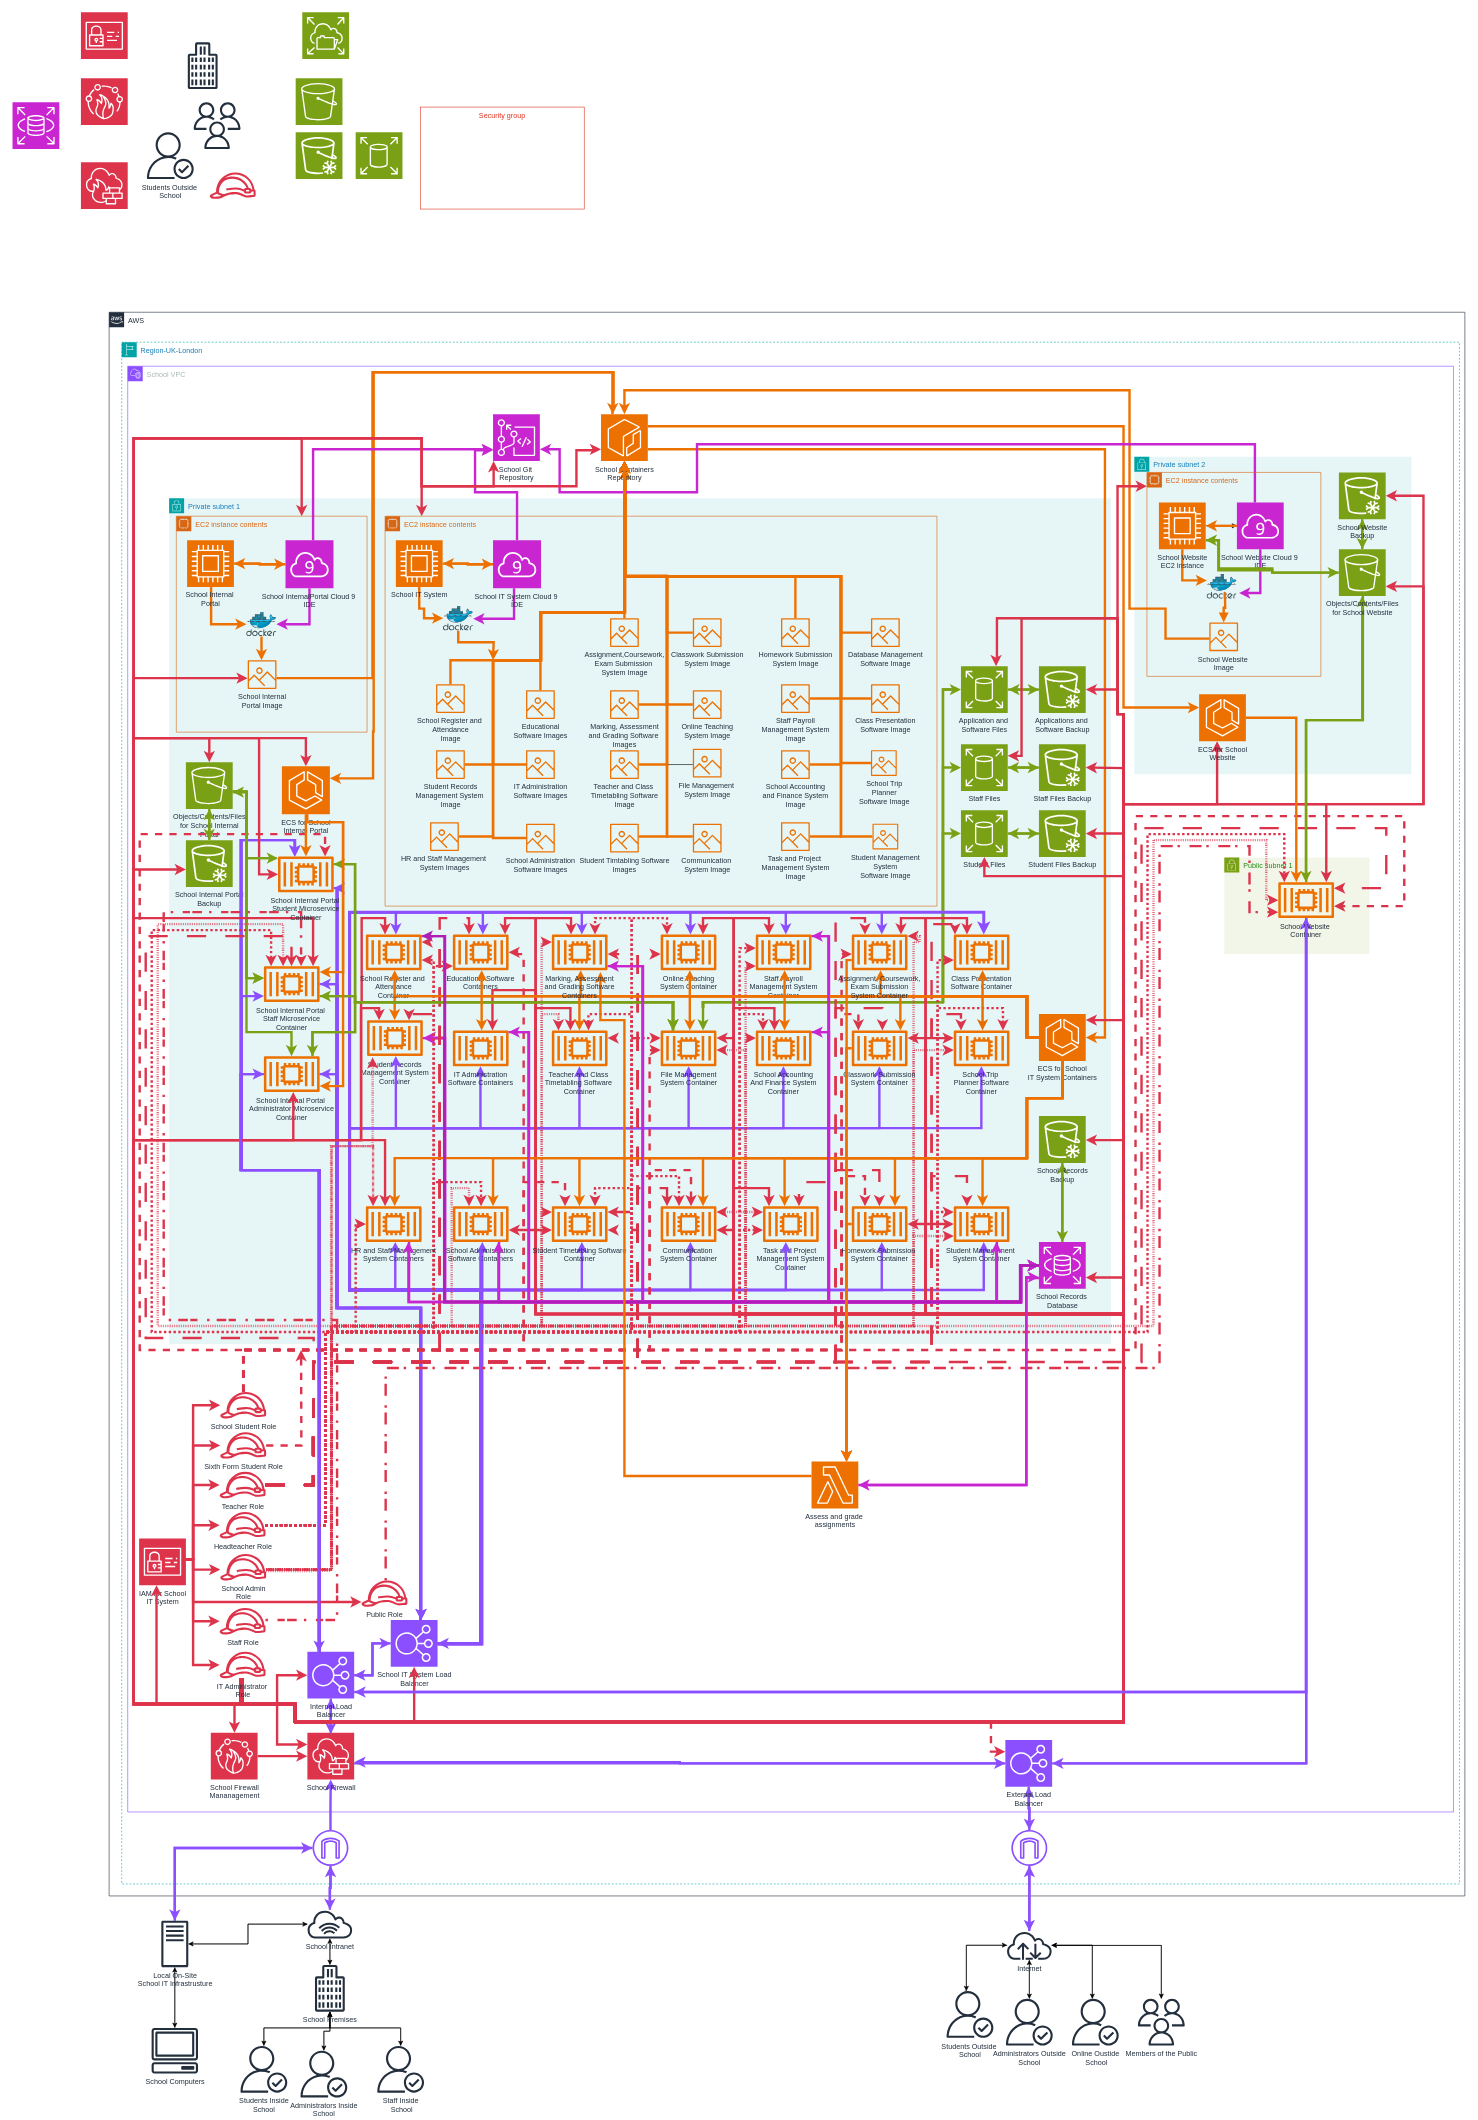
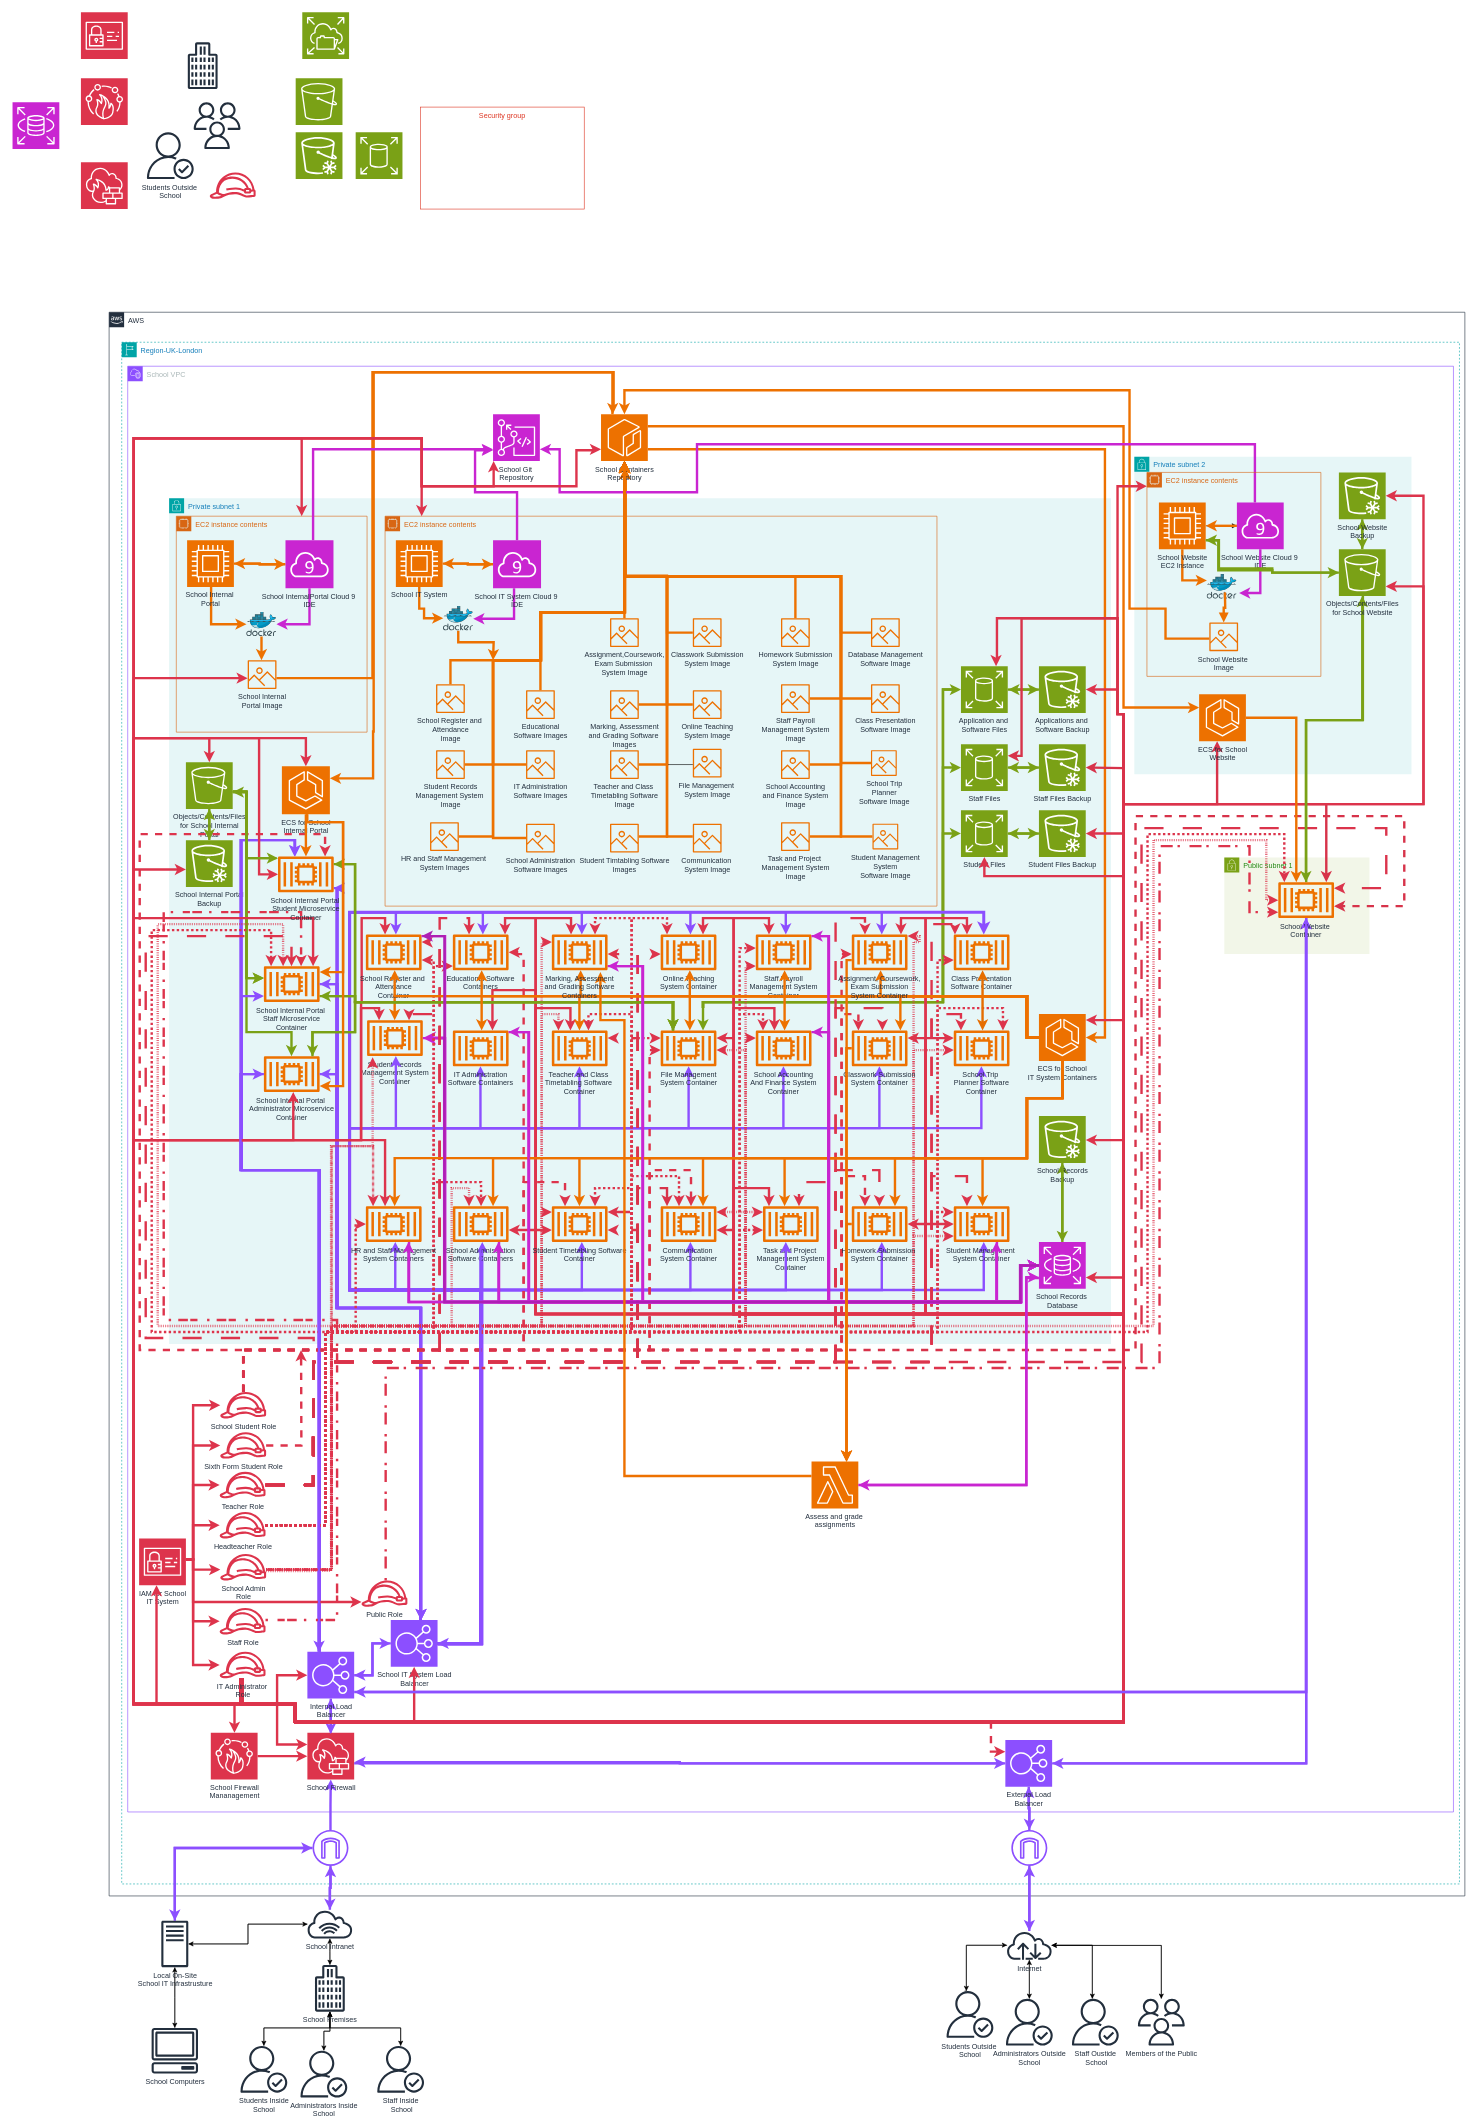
node "Online Oustide School": label "Online Oustide School" -> "Staff Oustide School"
